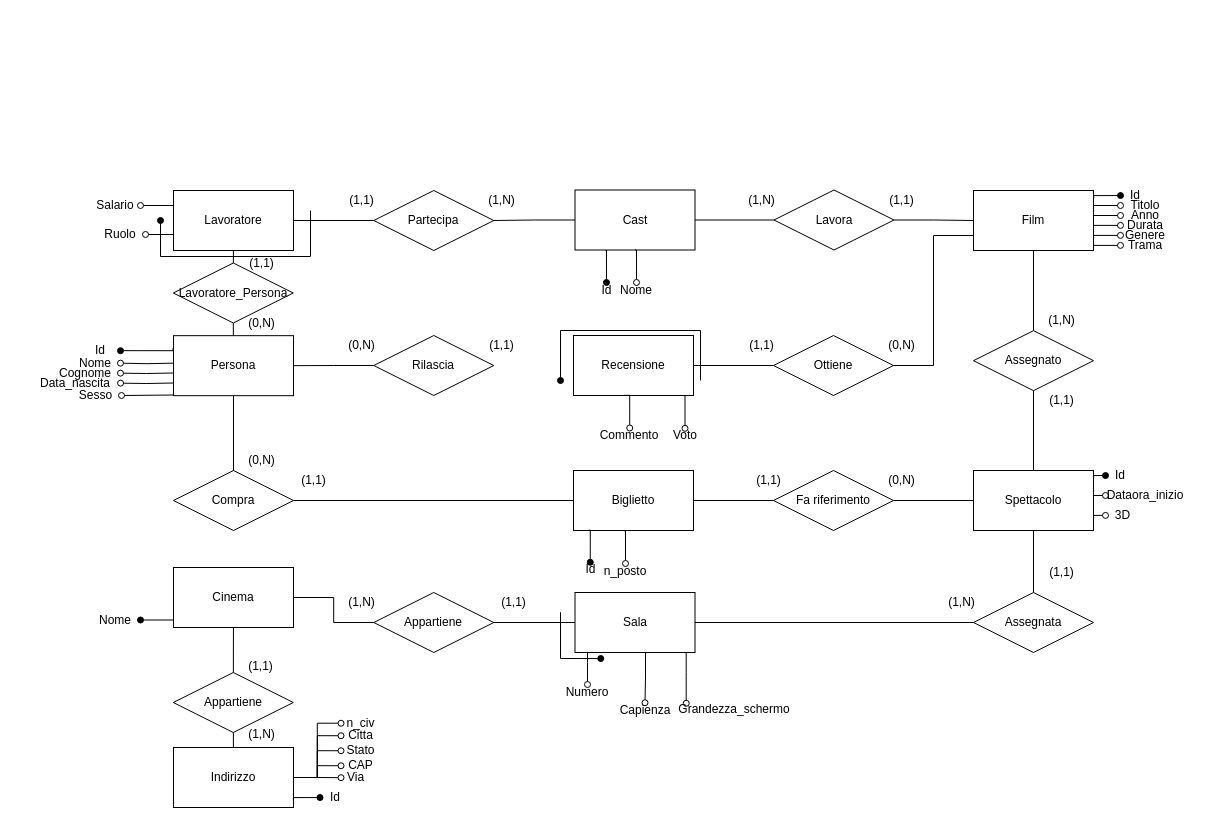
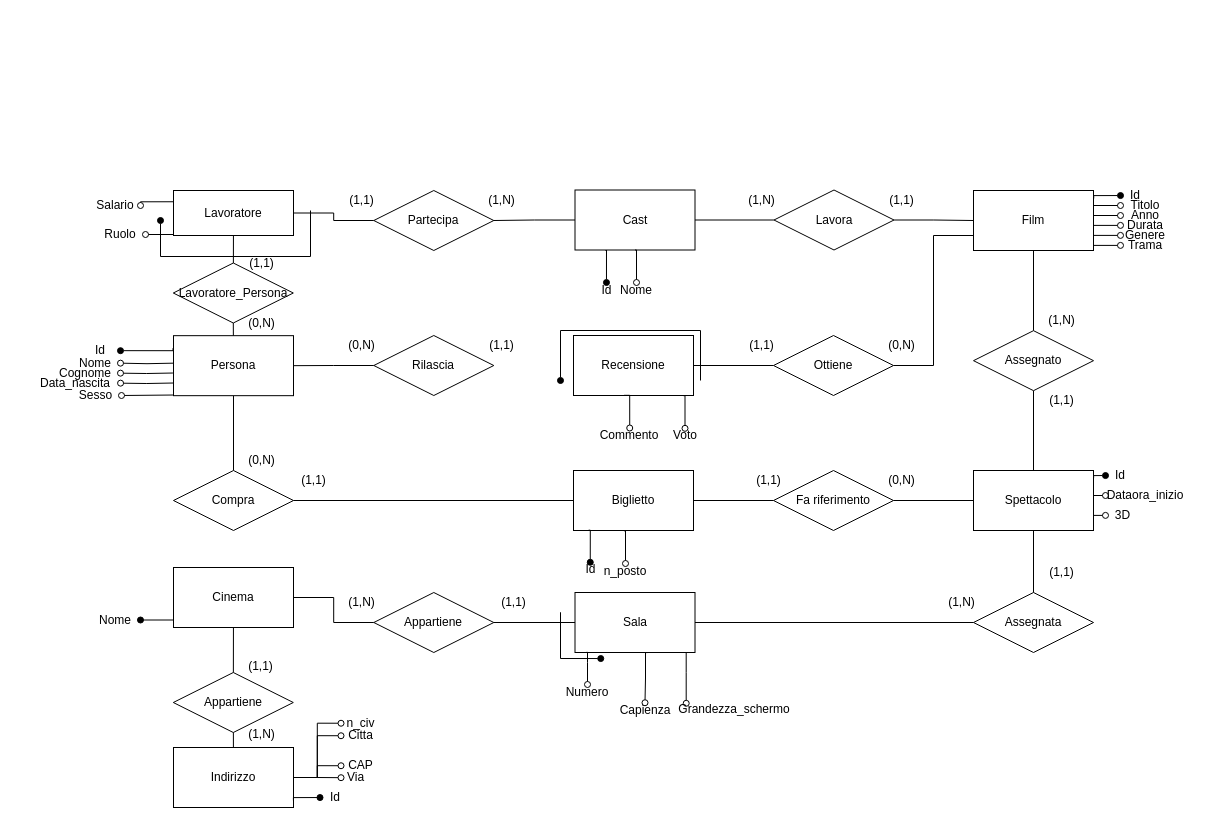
node "Lavoratore": size 120x60 -> 120x45
edge "Indirizzo" -> "Stato": removed
node "Stato": removed
